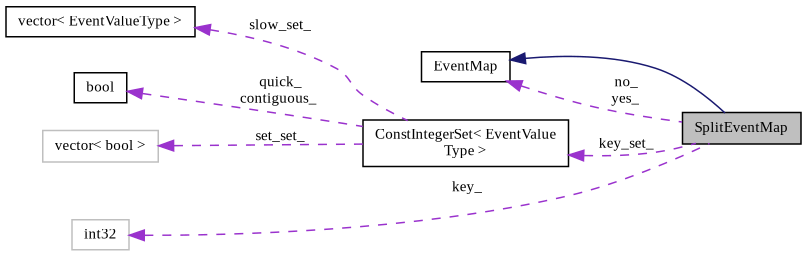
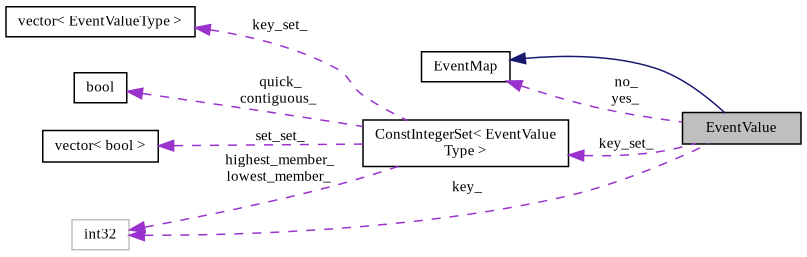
edge "ConstIntegerSet< EventValue Type >" -> "vector< EventValueType >": label " slow_set_" -> " key_set_"
node "SplitEventMap": label "SplitEventMap" -> "EventValue"
node "vector< bool >": color grey75 -> black
edge "ConstIntegerSet< EventValue Type >" -> "int32": added, label "highest_member_ lowest_member_"
